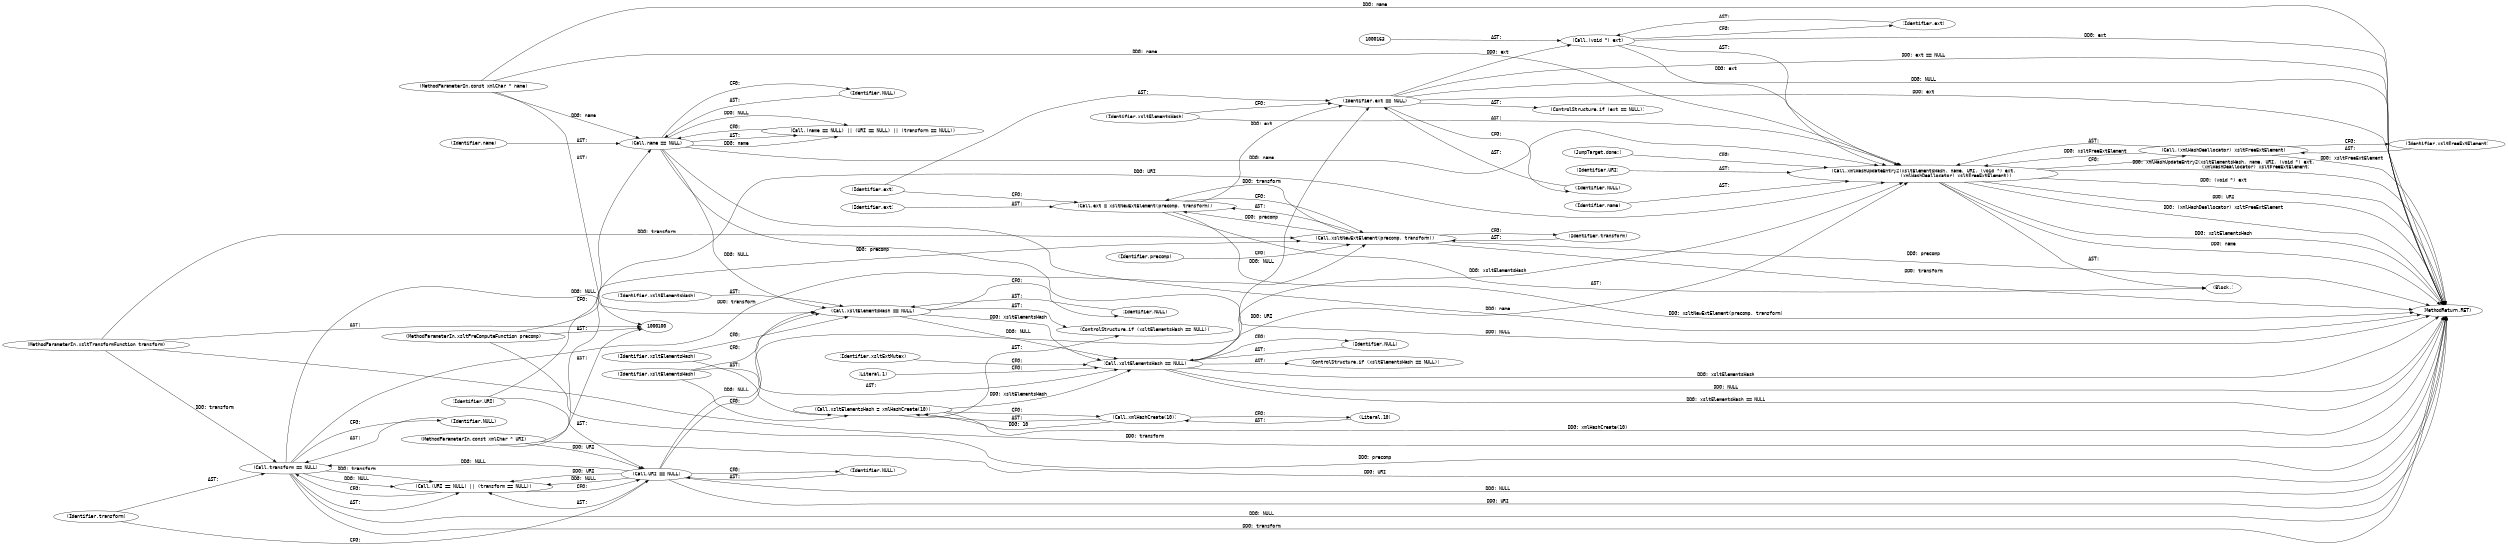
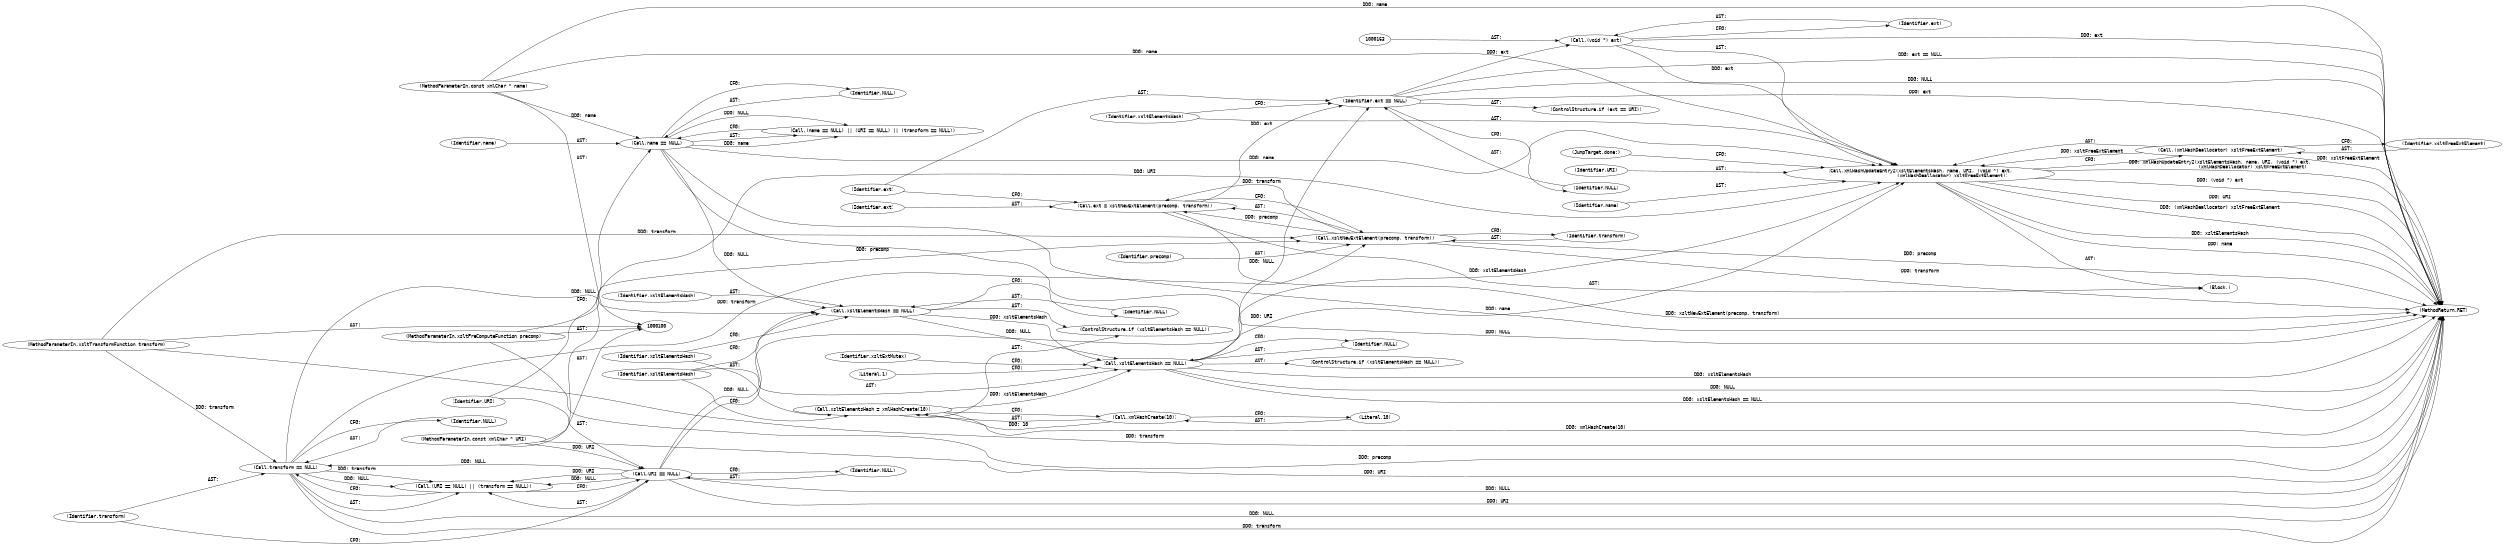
node "(ControlStructure,if (ext == NULL))": label "(ControlStructure,if (ext == NULL))" -> "(ControlStructure,if (ext == URI))"
edge "(Identifier,precomp)" -> "(Call,xsltNewExtElement(precomp, transform))": label "CFG: " -> "AST: "
